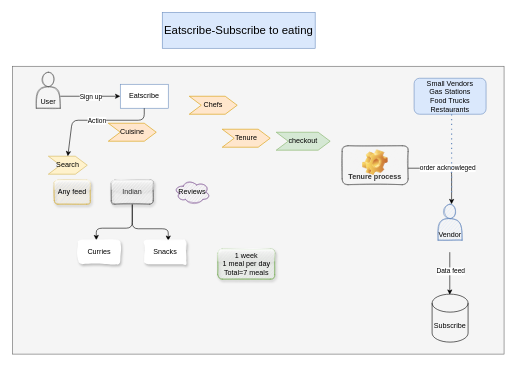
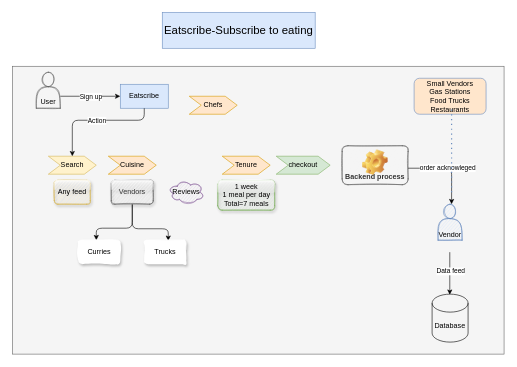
node "Eatscribe": fillcolor #ffffff -> #dae8fc
node "Small Vendors Gas Stations Food Trucks Restaurants": fillcolor #dae8fc -> #ffe6cc
node "Cuisine": moved (132, 132) -> (132, 165)
node "Tenure": moved (246, 138) -> (246, 165)
node "checkout": moved (303, 141) -> (303, 165)
node "Search": size 39x18 -> 48x18
node "Tenure process": label "Tenure process" -> "Backend process"
node "Indian": label "Indian" -> "Vendors"
node "Reviews": moved (192, 192) -> (186, 192)
node "Snacks": label "Snacks" -> "Trucks"
node "1 week 1 meal per day Total=7 meals": moved (246, 264) -> (246, 195)
node "Subscribe": label "Subscribe" -> "Database"
